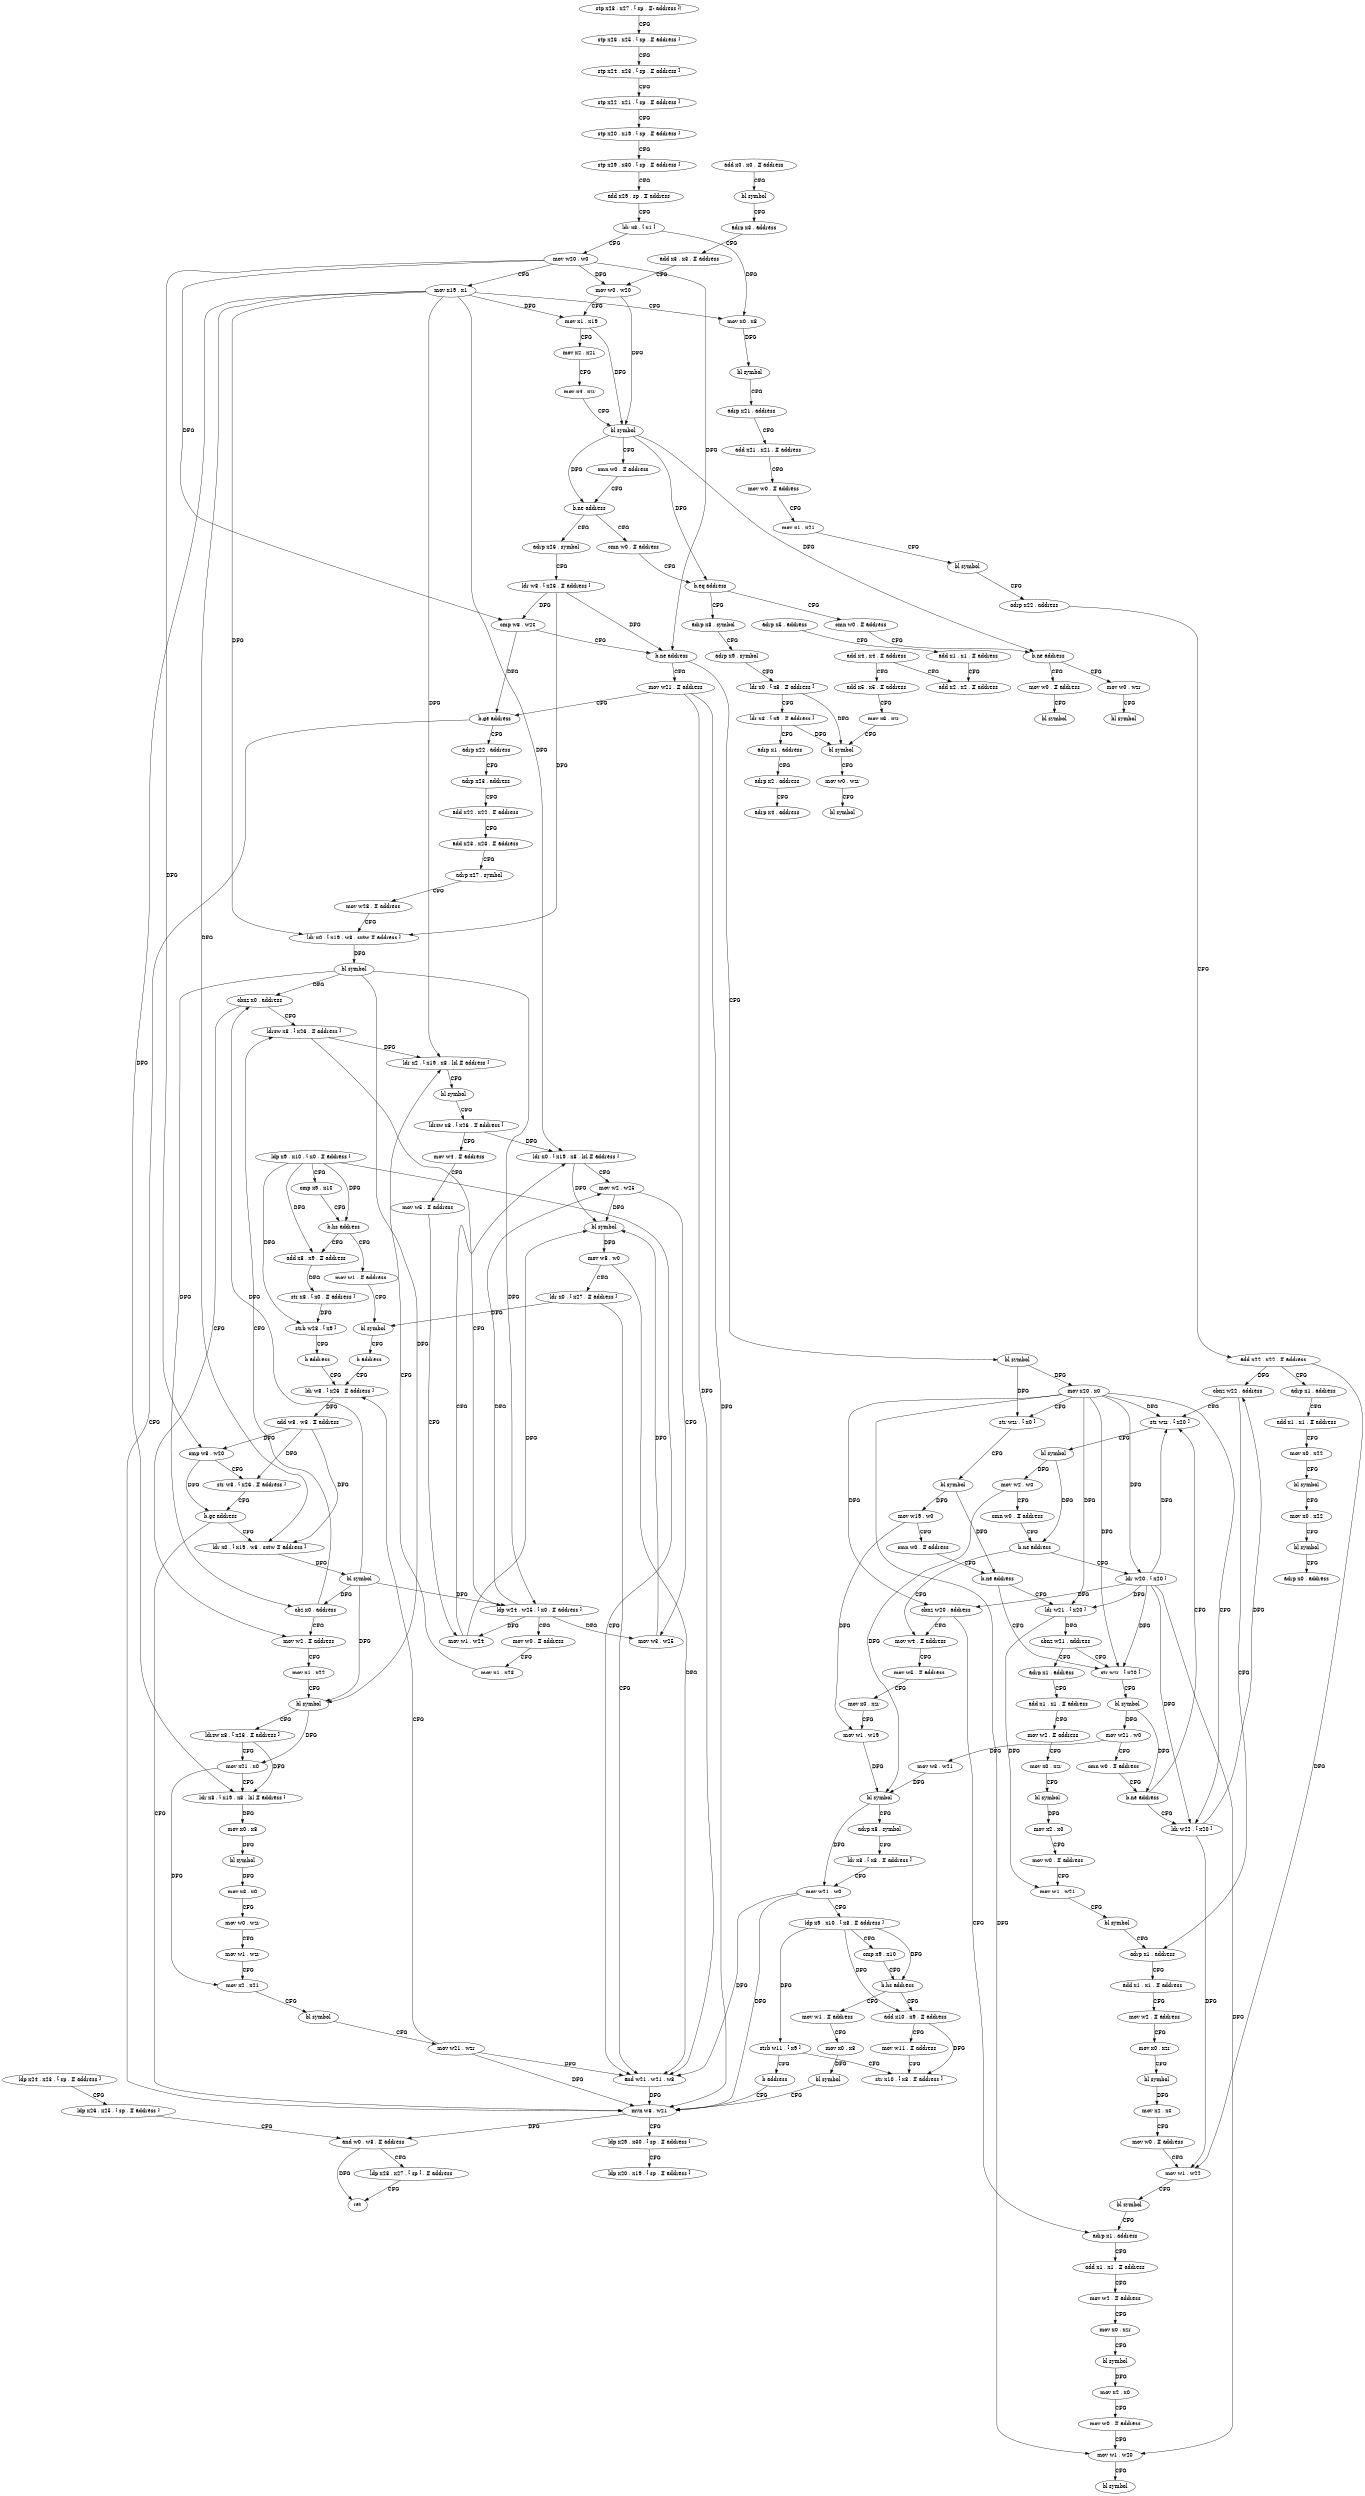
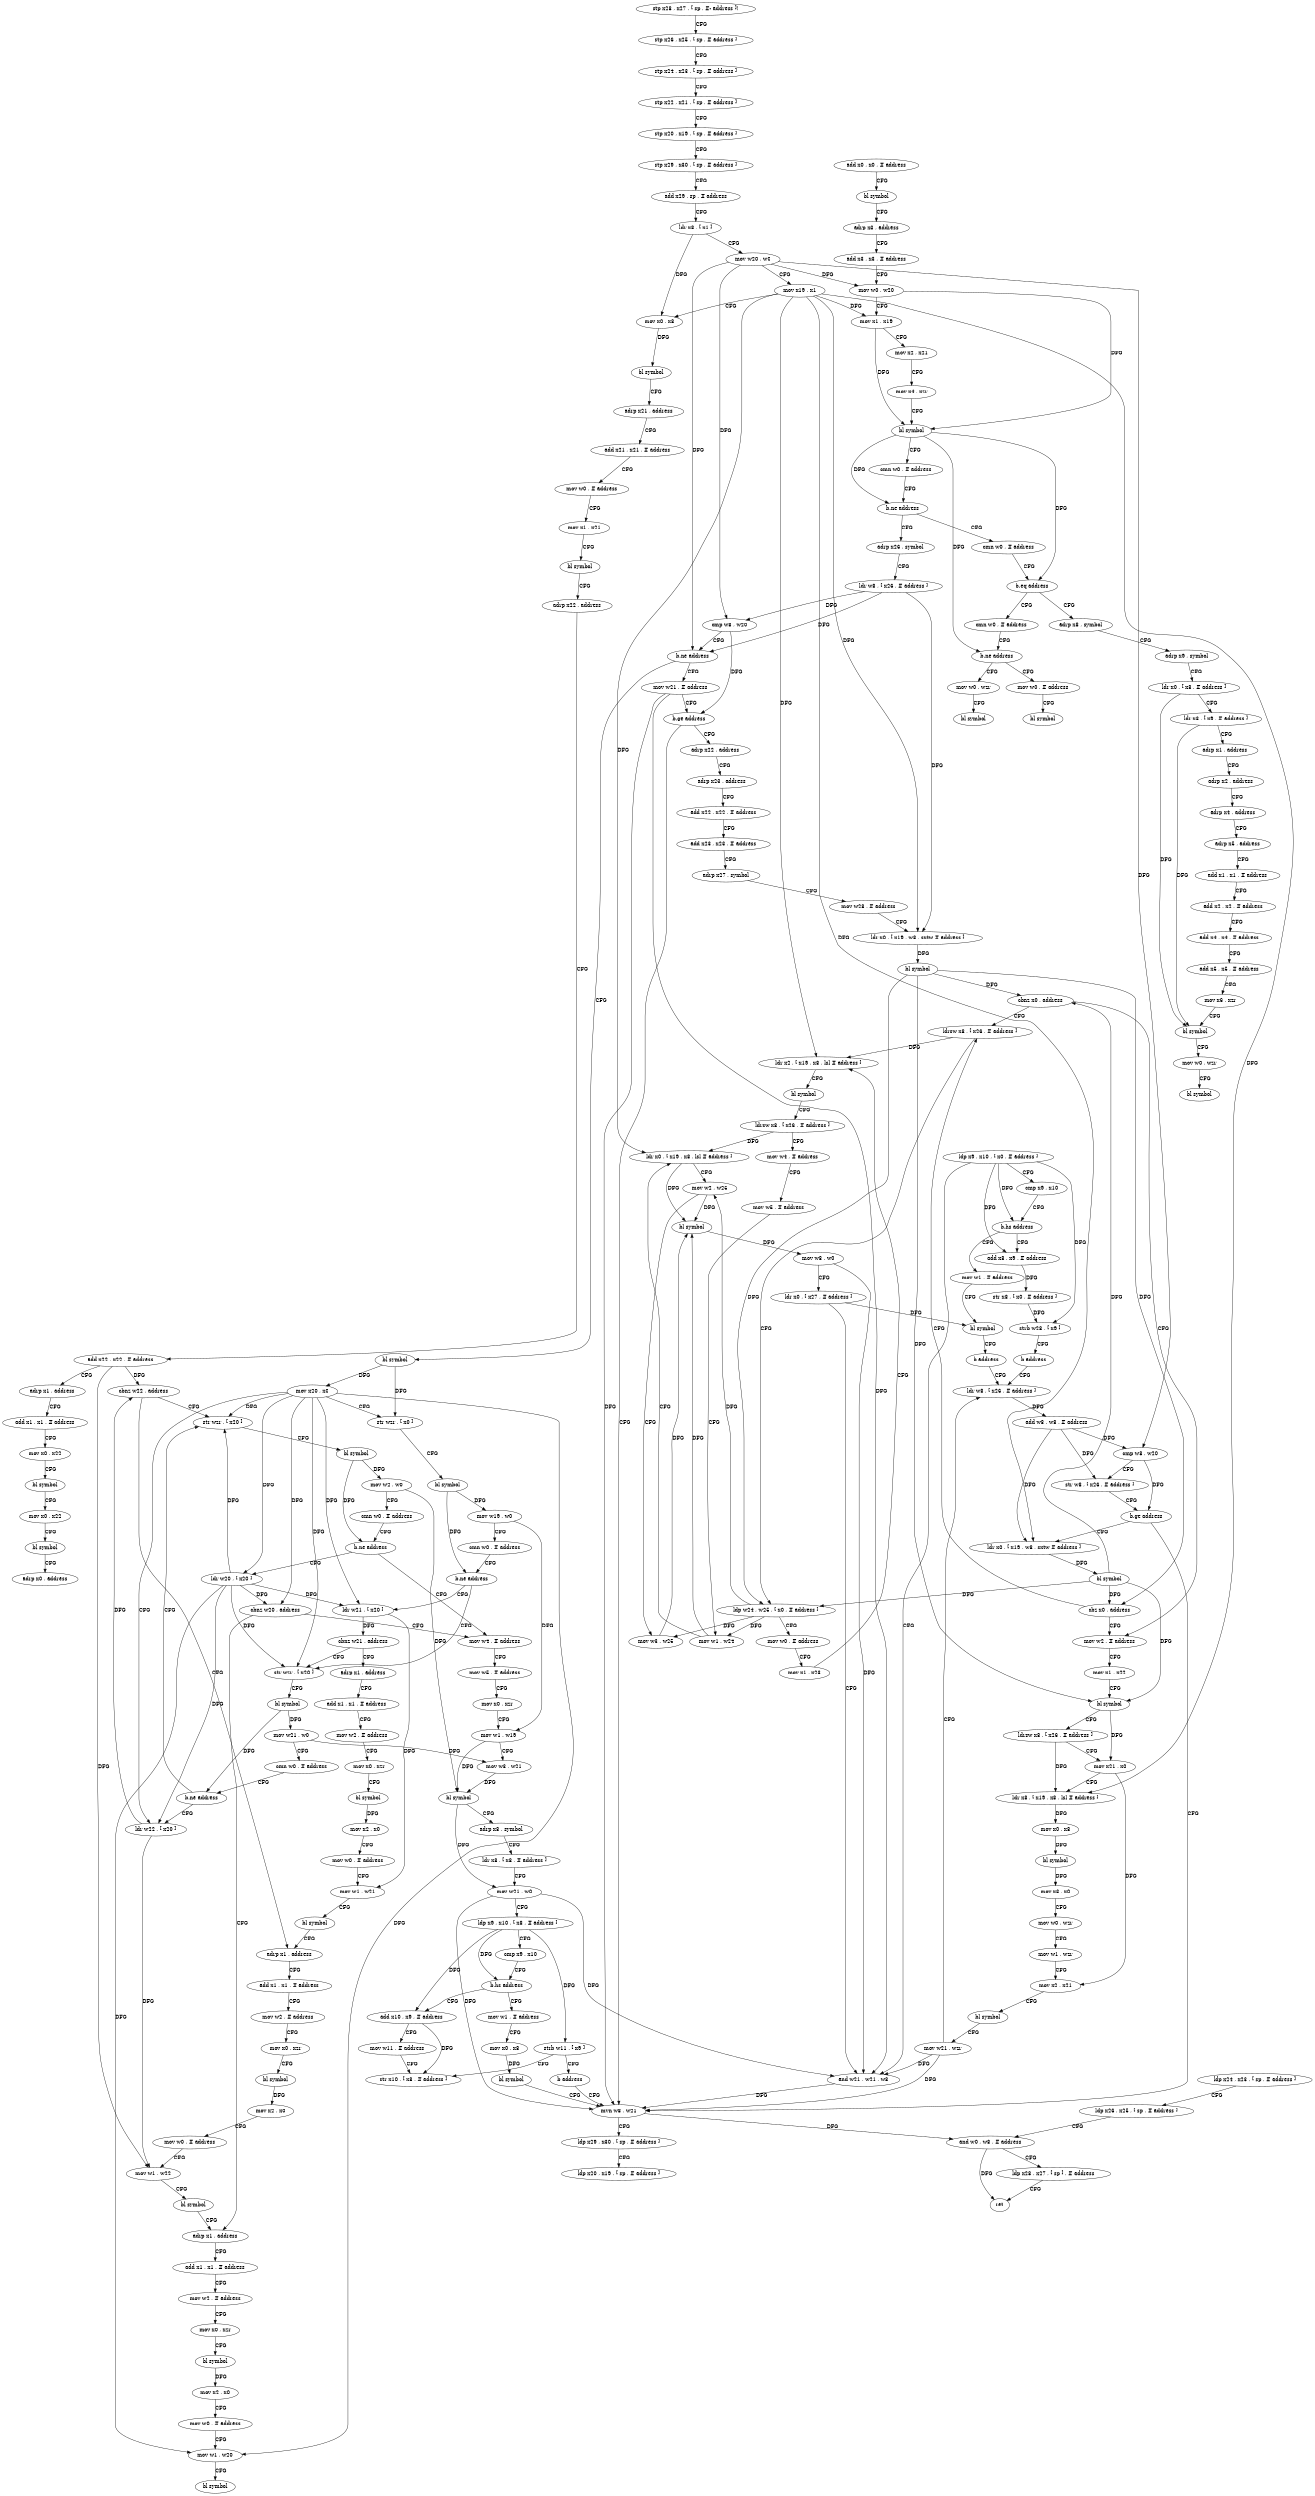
edge "add x4 , x4 , # address" -> "add x2 , x2 , # address": reversed
edge "adrp x4 , address" -> "adrp x5 , address": added, label "CFG"
edge "mov w1 , w19" -> "mov w3 , w21": added, label "CFG"
